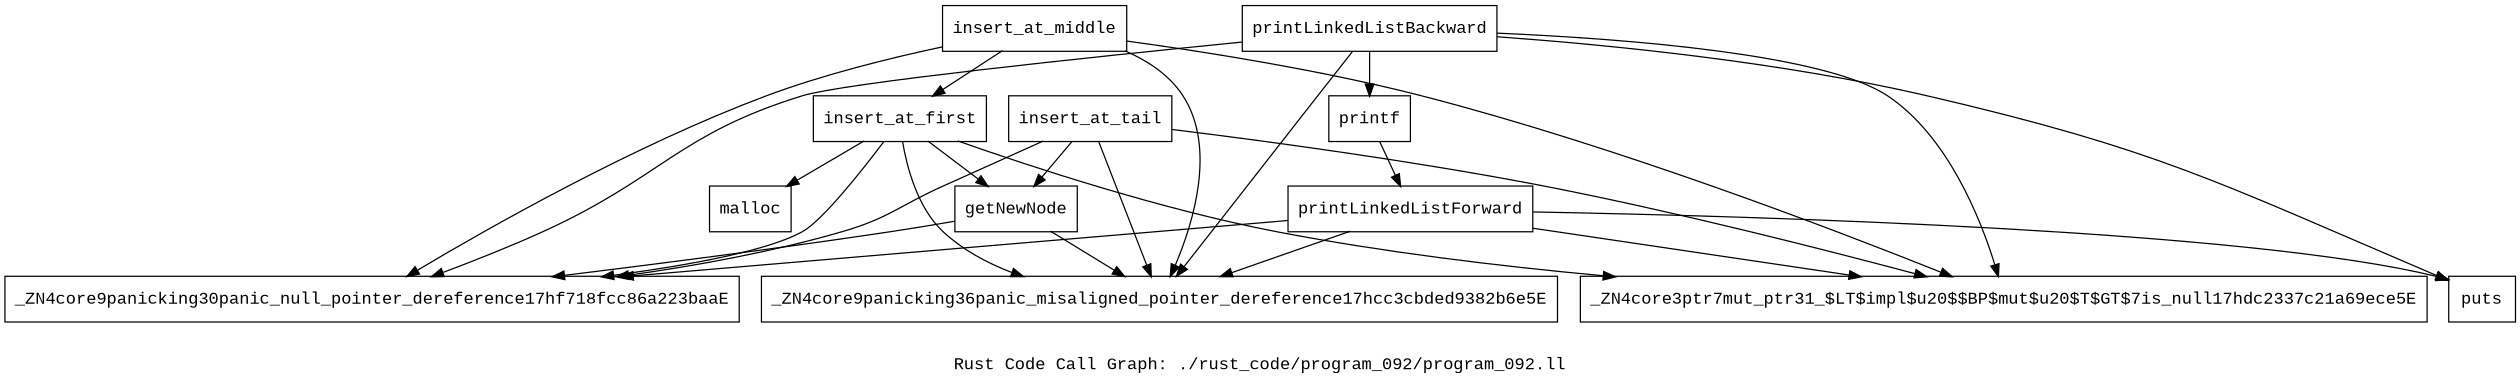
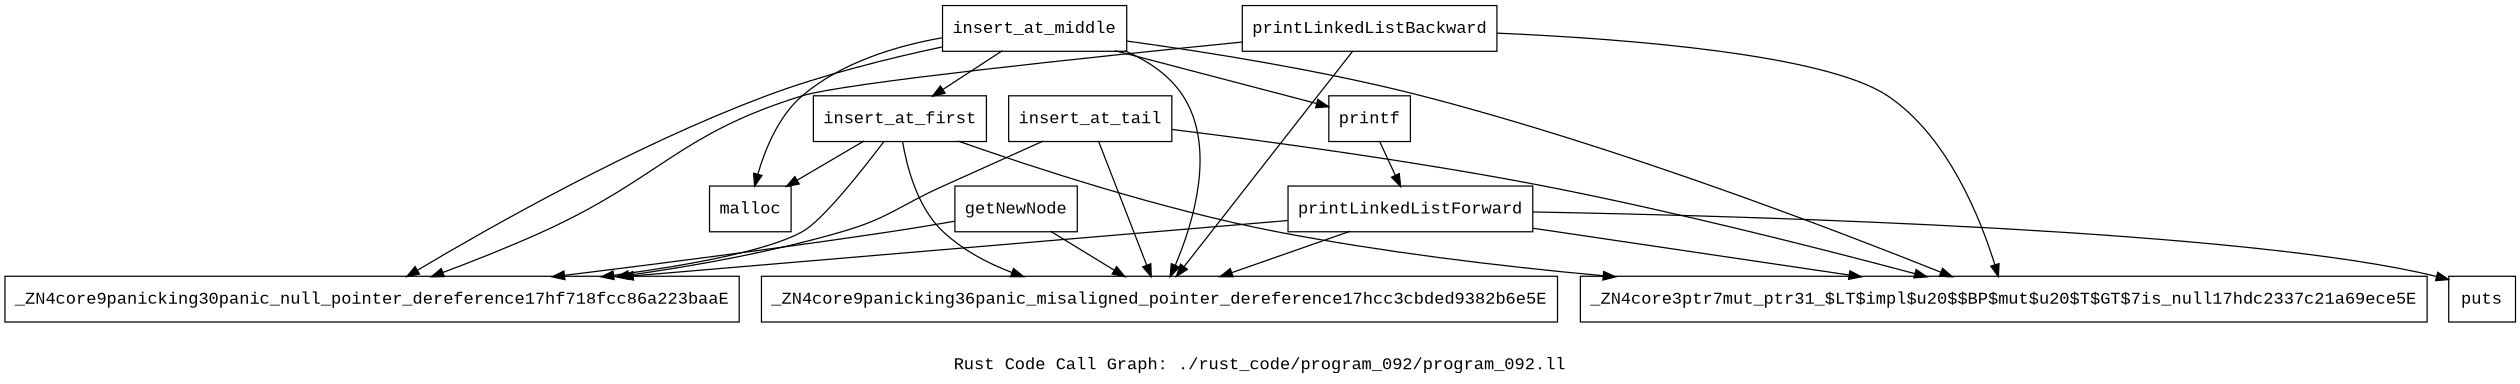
edge "printLinkedListBackward" -> "printf": now "insert_at_middle" -> "printf"
edge "printLinkedListBackward" -> "puts": removed
edge "insert_at_middle" -> "malloc": added
edge "insert_at_tail" -> "getNewNode": removed
edge "insert_at_first" -> "getNewNode": removed
